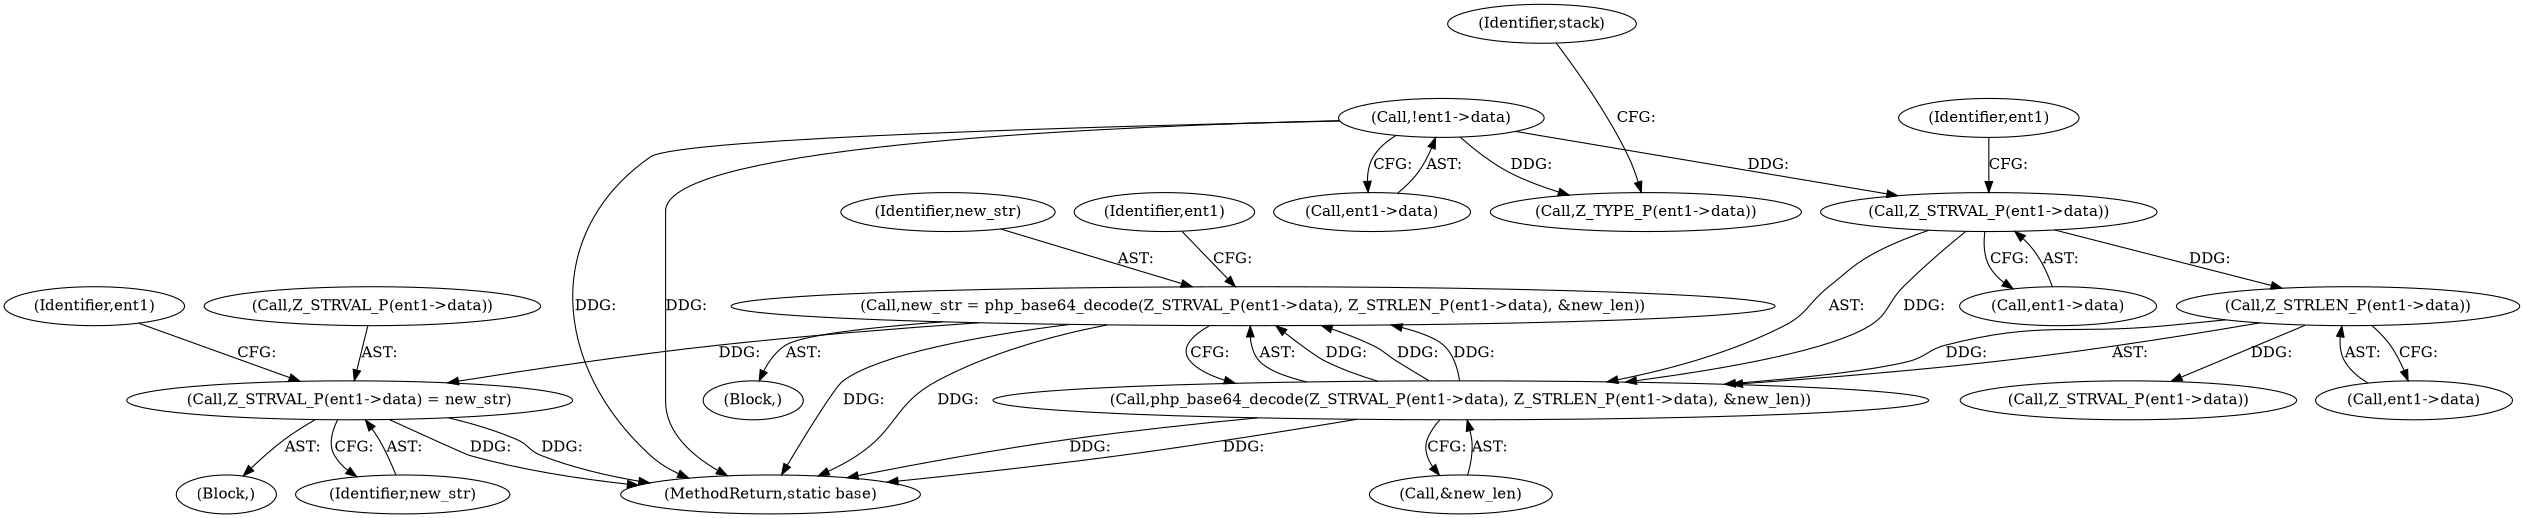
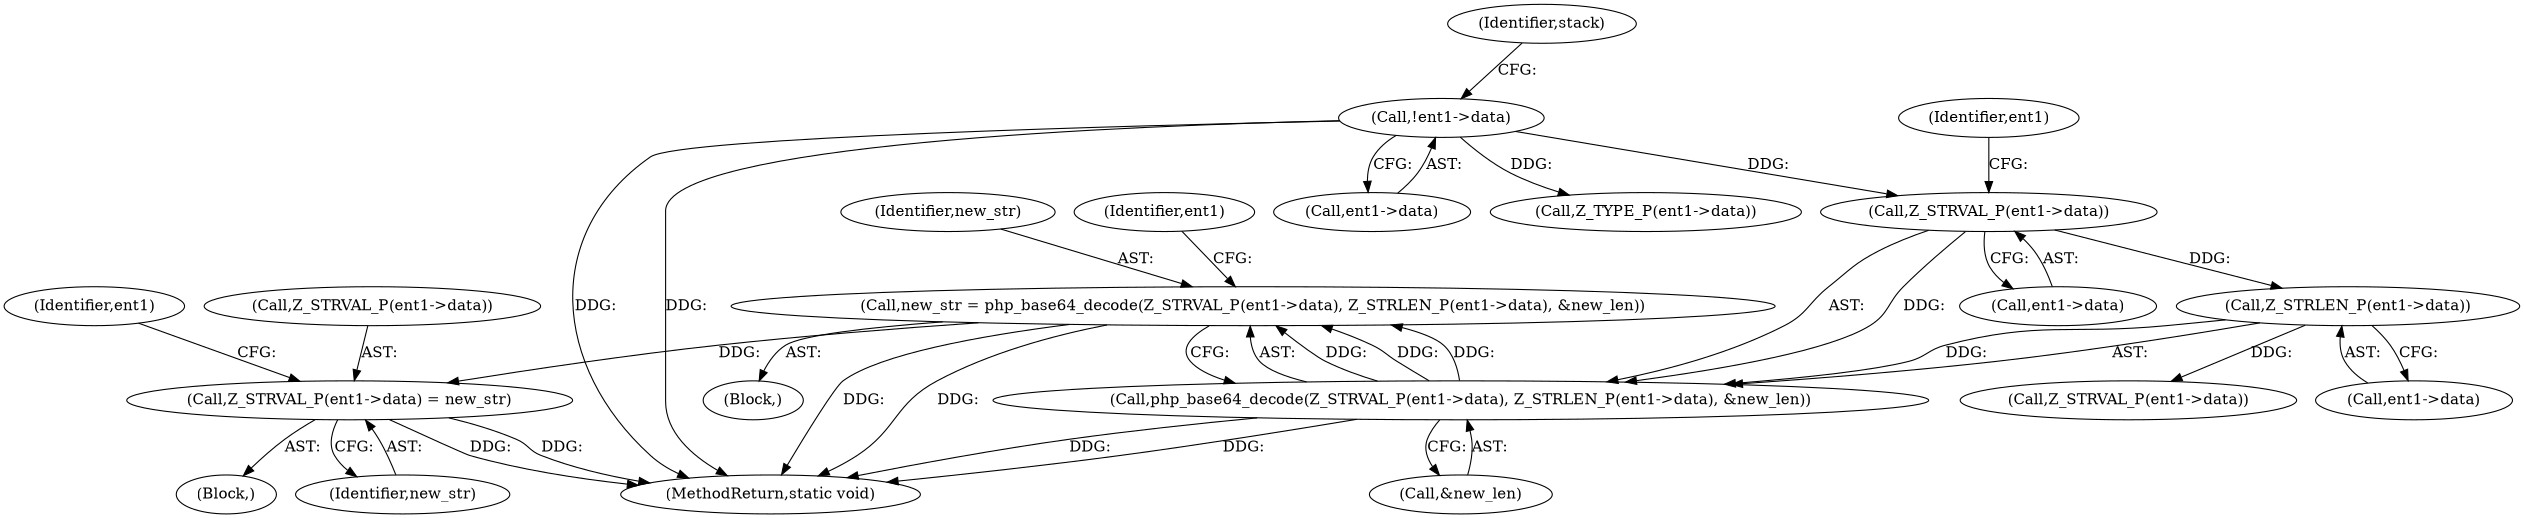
edge "(Identifier,stack)" -> "(Call,Z_TYPE_P(ent1->data))": now "(Identifier,stack)" -> "(Call,!ent1->data)"
node "(MethodReturn,static base)": label "(MethodReturn,static base)" -> "(MethodReturn,static void)"
